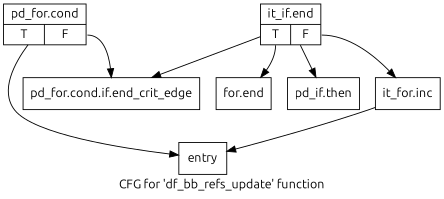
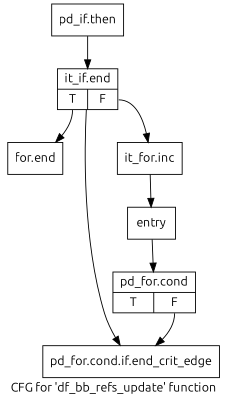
edge "it_if.end" -> "pd_if.then": reversed
edge "pd_for.cond" -> "entry": reversed
